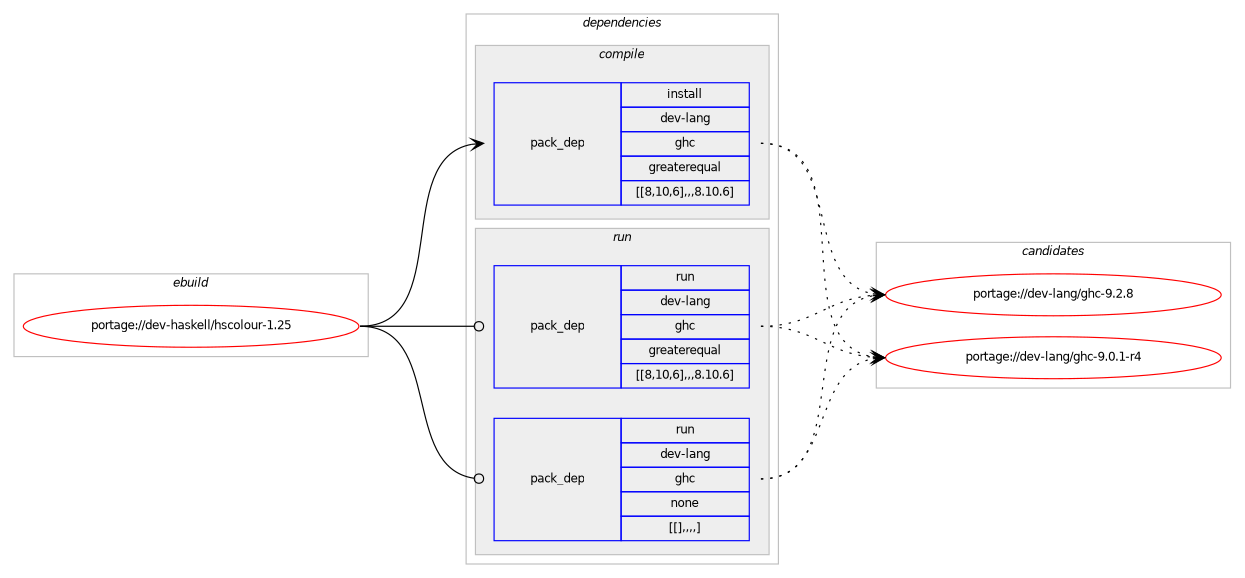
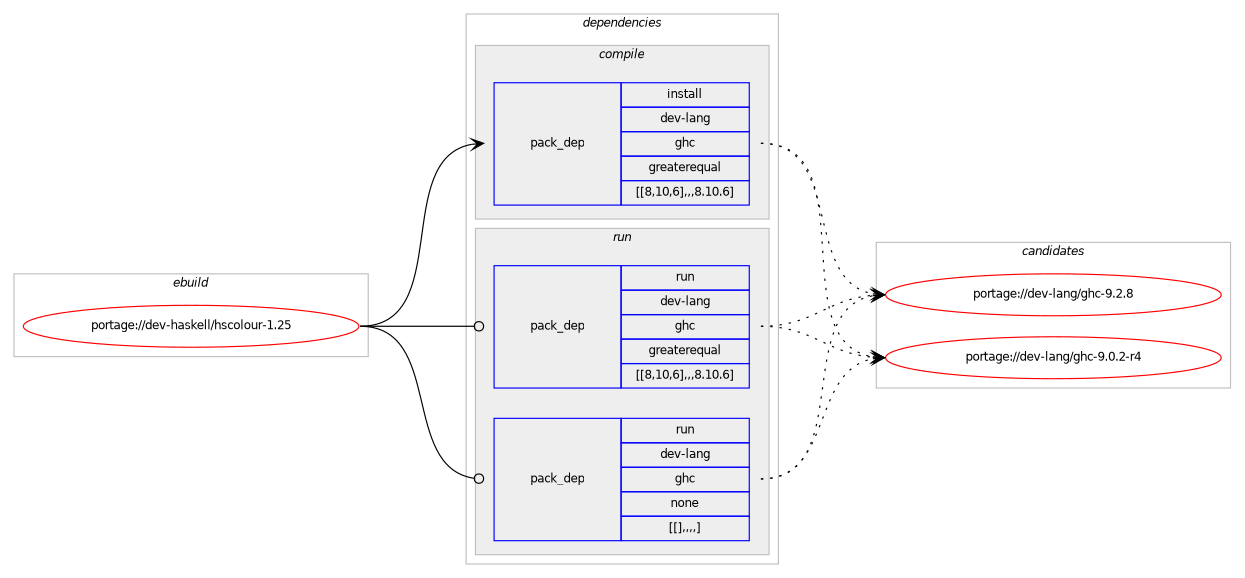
node "portage://dev-lang/ghc-9.0.1-r4": label "portage://dev-lang/ghc-9.0.1-r4" -> "portage://dev-lang/ghc-9.0.2-r4"
